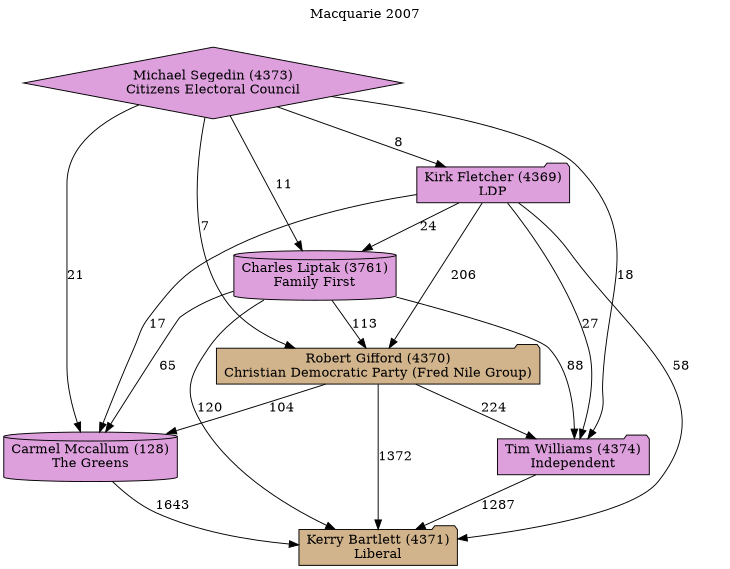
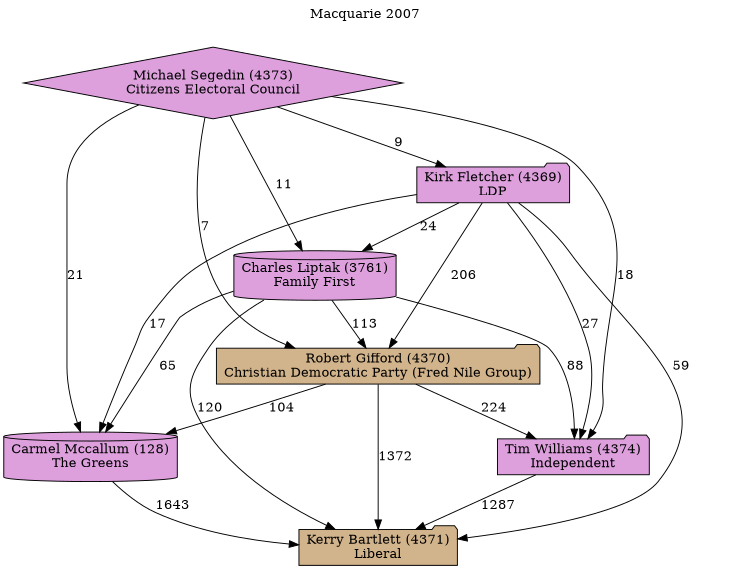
edge "Michael Segedin (4373) Citizens Electoral Council" -> "Kirk Fletcher (4369) LDP": label "8" -> "9"
edge "Kirk Fletcher (4369) LDP" -> "Kerry Bartlett (4371) Liberal": label "58" -> "59"
